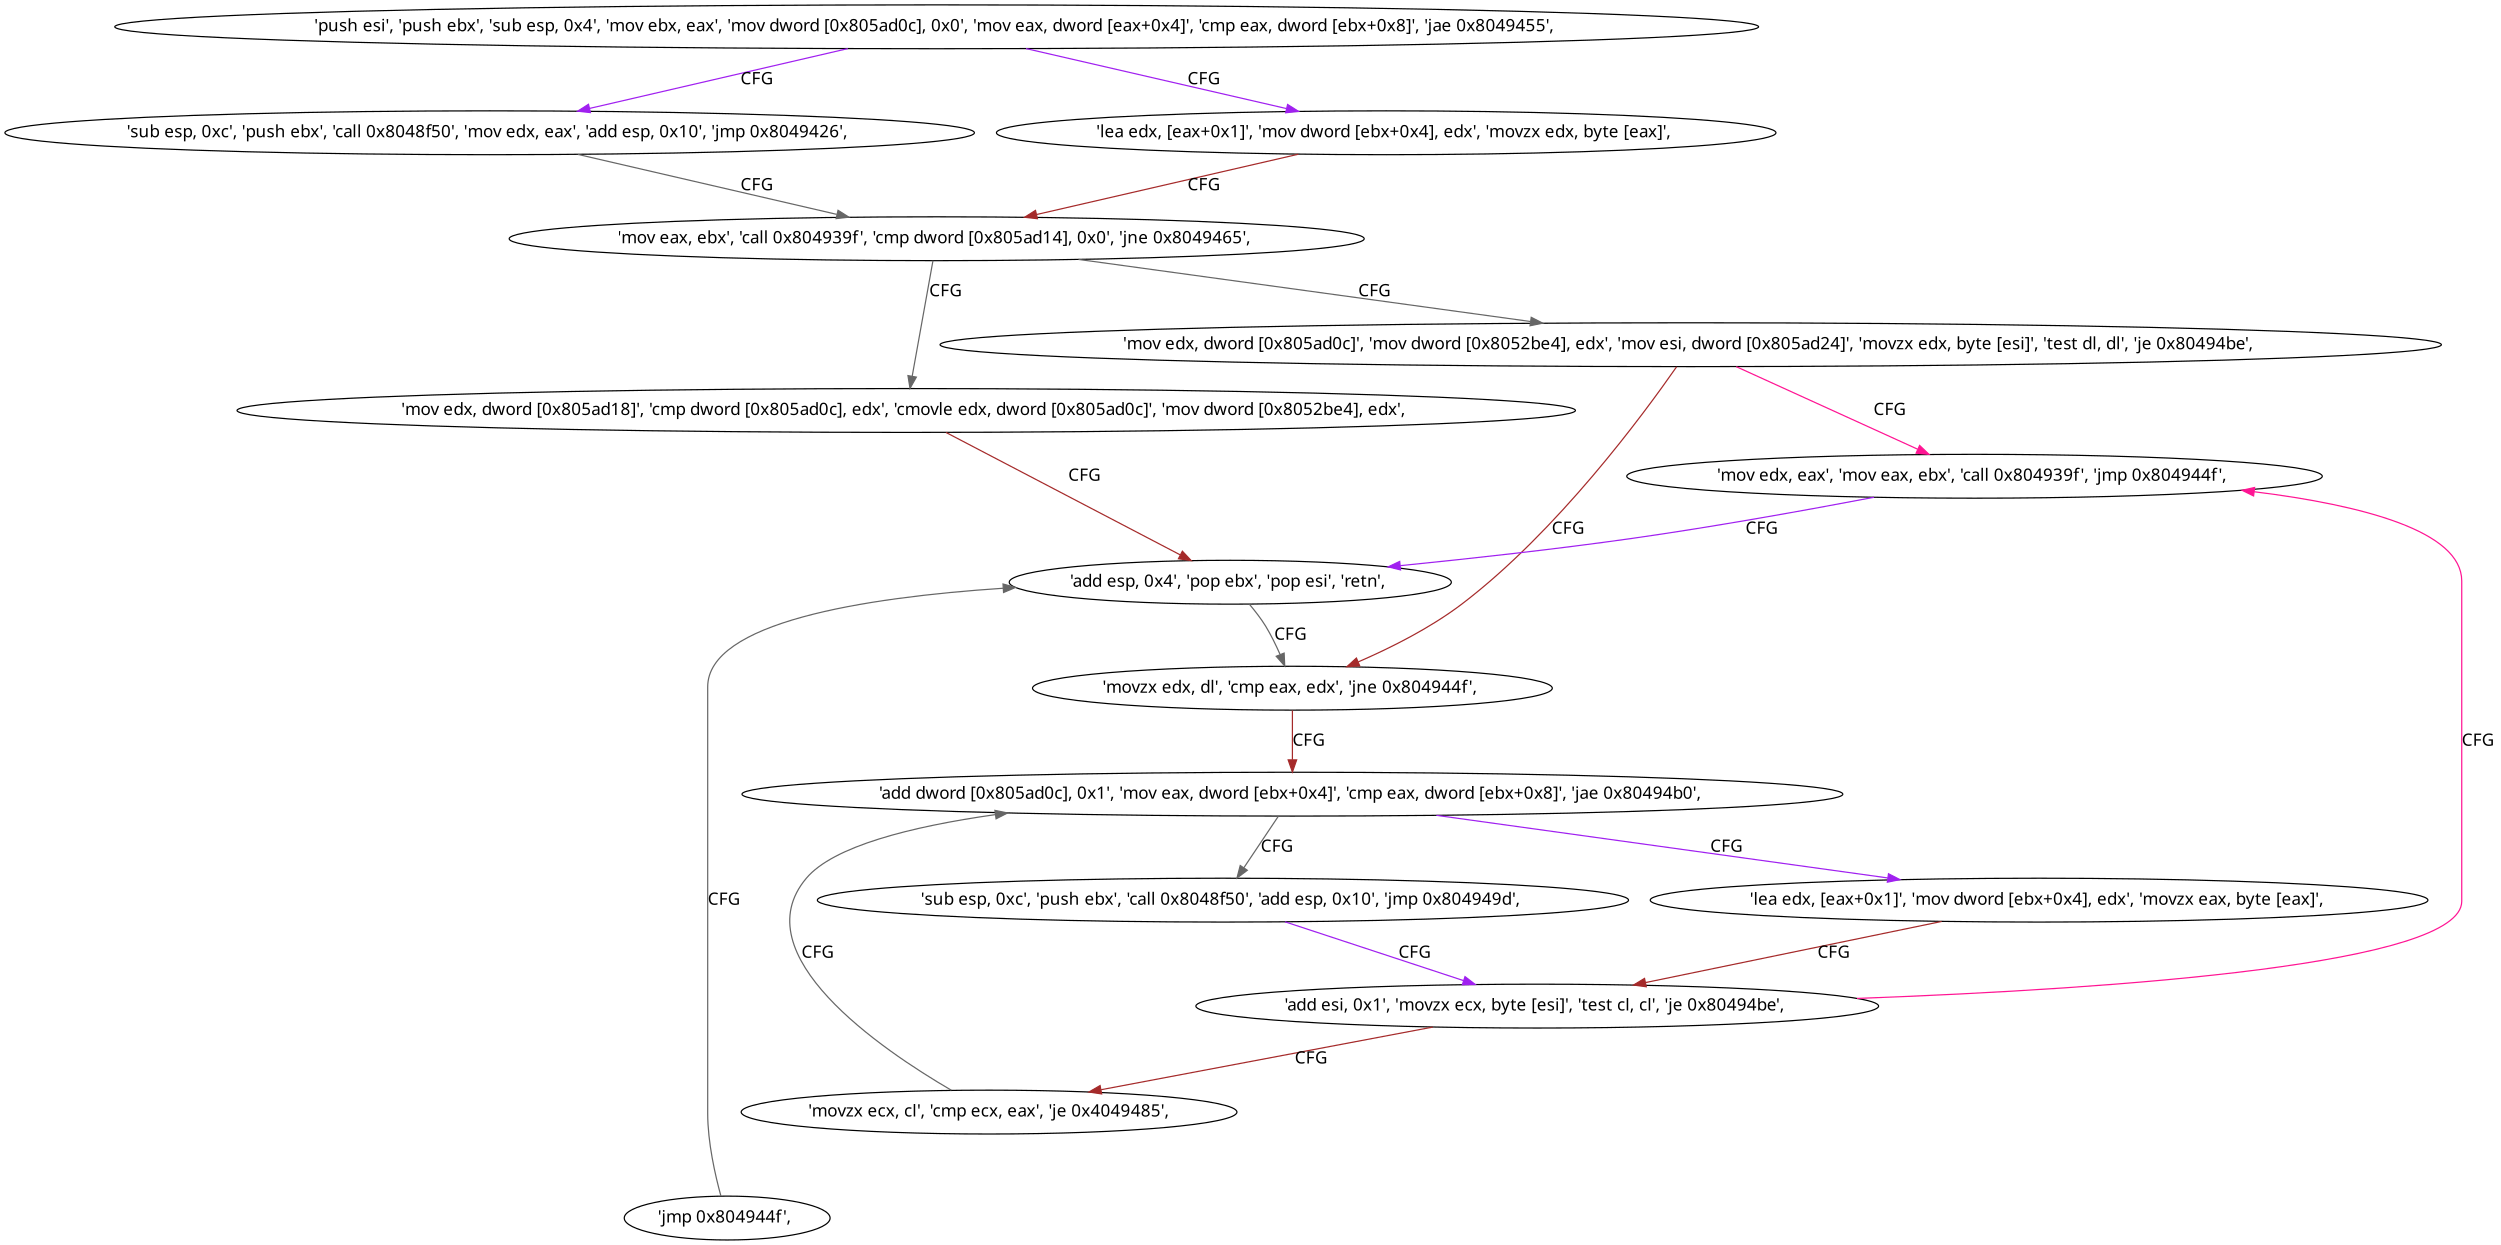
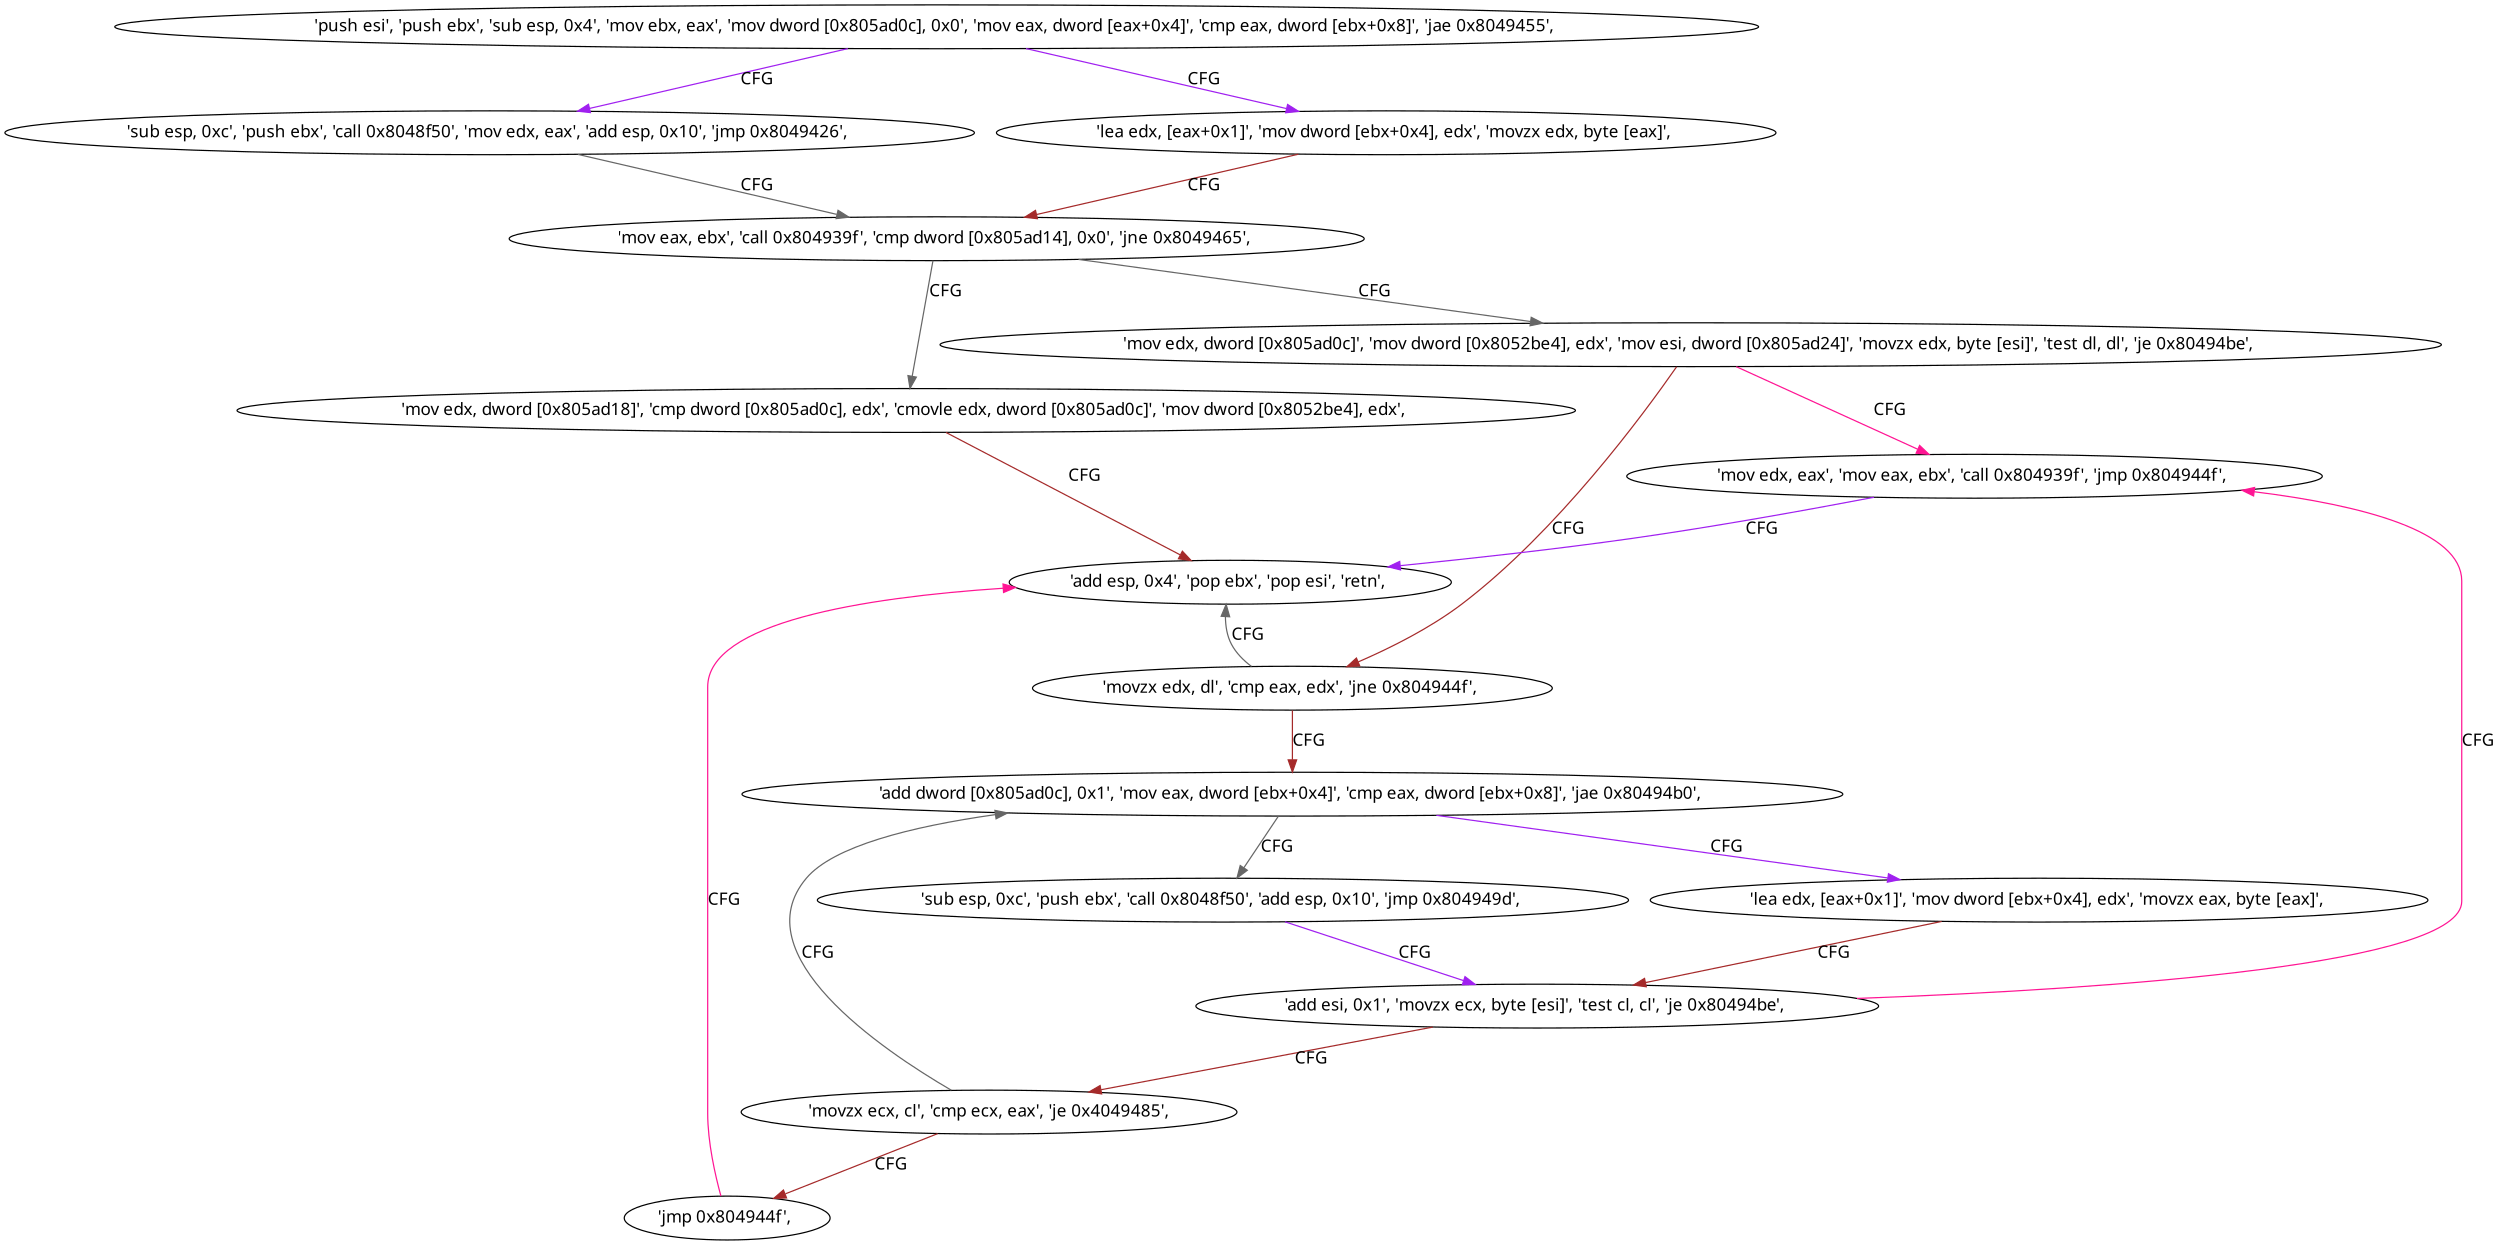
edge "'add esp, 0x4', 'pop ebx', 'pop esi', 'retn'," -> "'movzx edx, dl', 'cmp eax, edx', 'jne 0x804944f',": reversed
edge "'jmp 0x804944f'," -> "'add esp, 0x4', 'pop ebx', 'pop esi', 'retn',": color gray40 -> deeppink
edge "'movzx ecx, cl', 'cmp ecx, eax', 'je 0x4049485'," -> "'jmp 0x804944f',": added, label "CFG"
